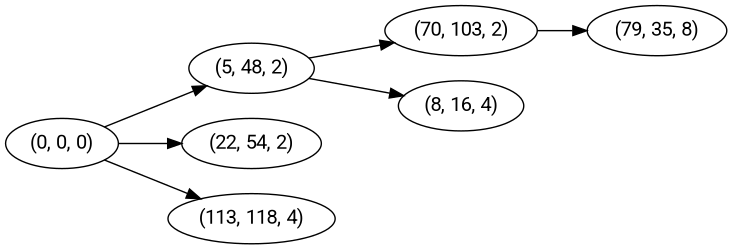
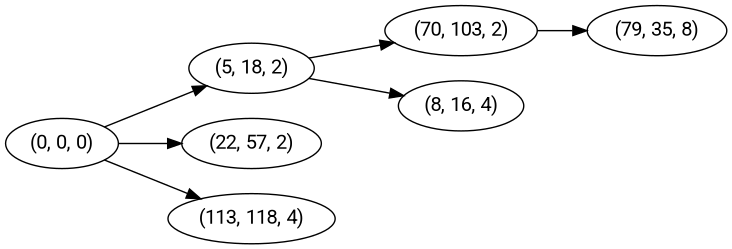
node "(5, 48, 2)": label "(5, 48, 2)" -> "(5, 18, 2)"
node "(22, 54, 2)": label "(22, 54, 2)" -> "(22, 57, 2)"
